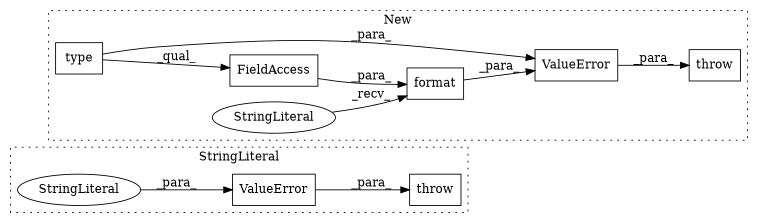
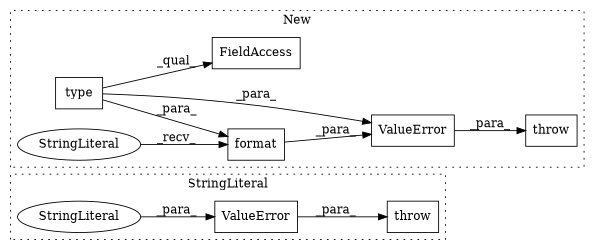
edge "FieldAccess" -> "format": now "type" -> "format"
